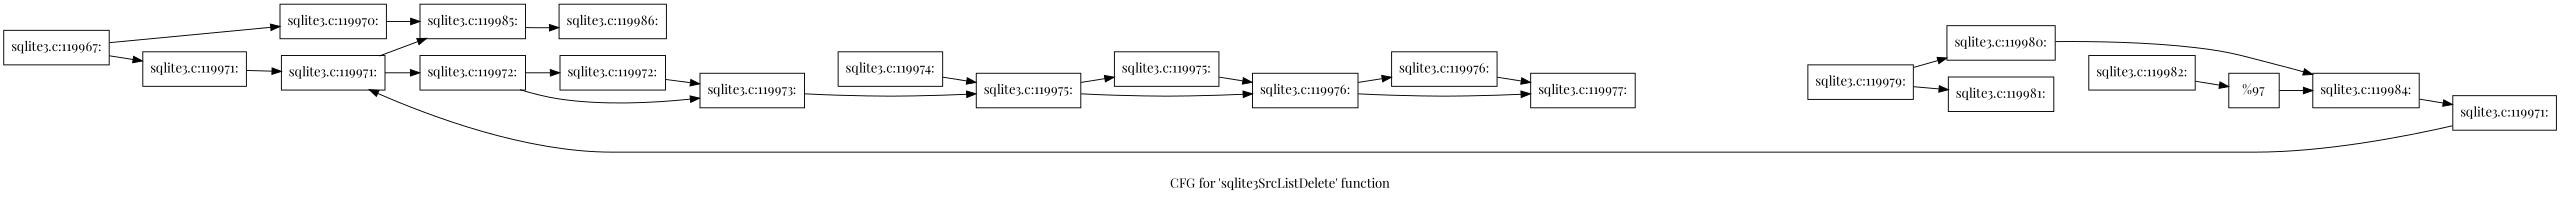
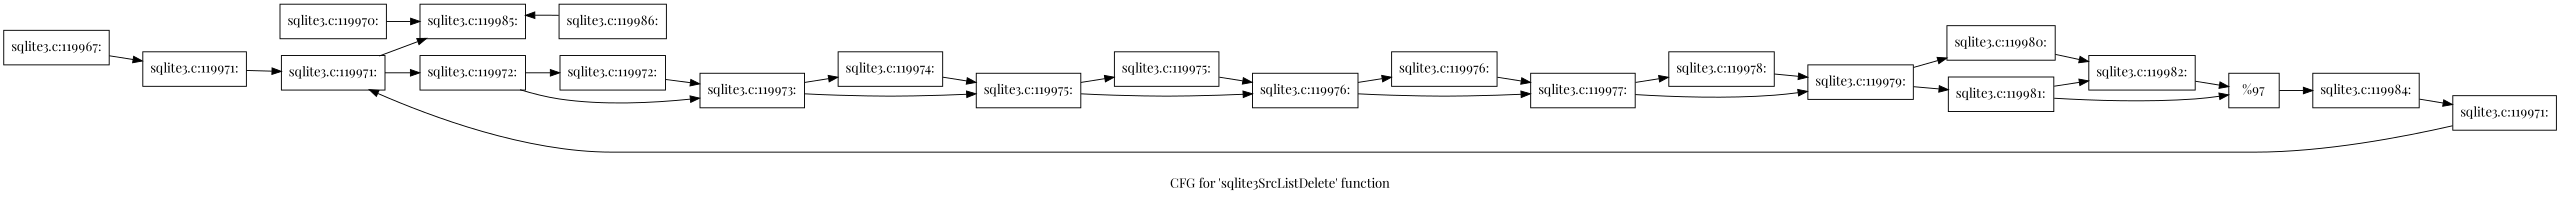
edge "sqlite3.c:119985:" -> "sqlite3.c:119986:": reversed
edge "sqlite3.c:119967:" -> "sqlite3.c:119970:": removed
edge "sqlite3.c:119980:" -> "sqlite3.c:119984:": now "sqlite3.c:119980:" -> "sqlite3.c:119982:"
node "sqlite3.c:119978:": added
edge "sqlite3.c:119973:" -> "sqlite3.c:119974:": added
edge "sqlite3.c:119981:" -> "sqlite3.c:119982:": added
edge "sqlite3.c:119977:" -> "sqlite3.c:119979:": added
edge "sqlite3.c:119981:" -> "%97": added
